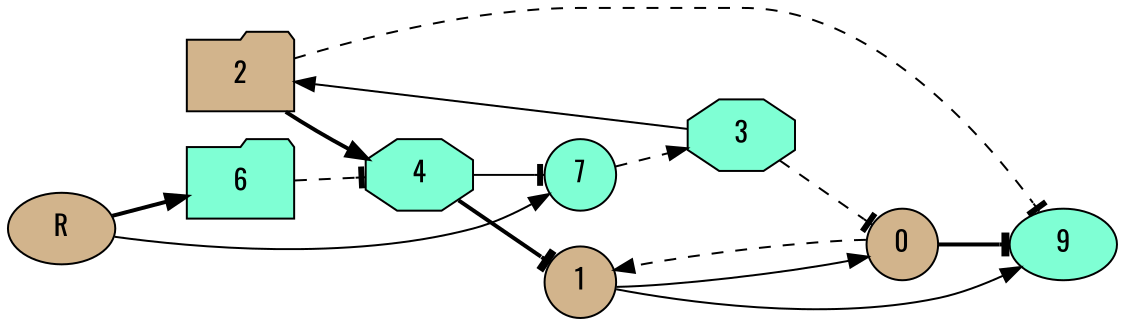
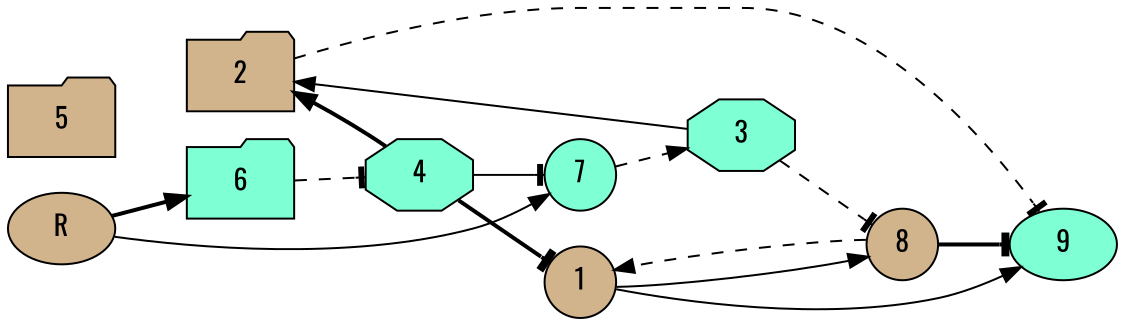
node "5": added
edge "2" -> "4": reversed
node "0": label "0" -> "8"
